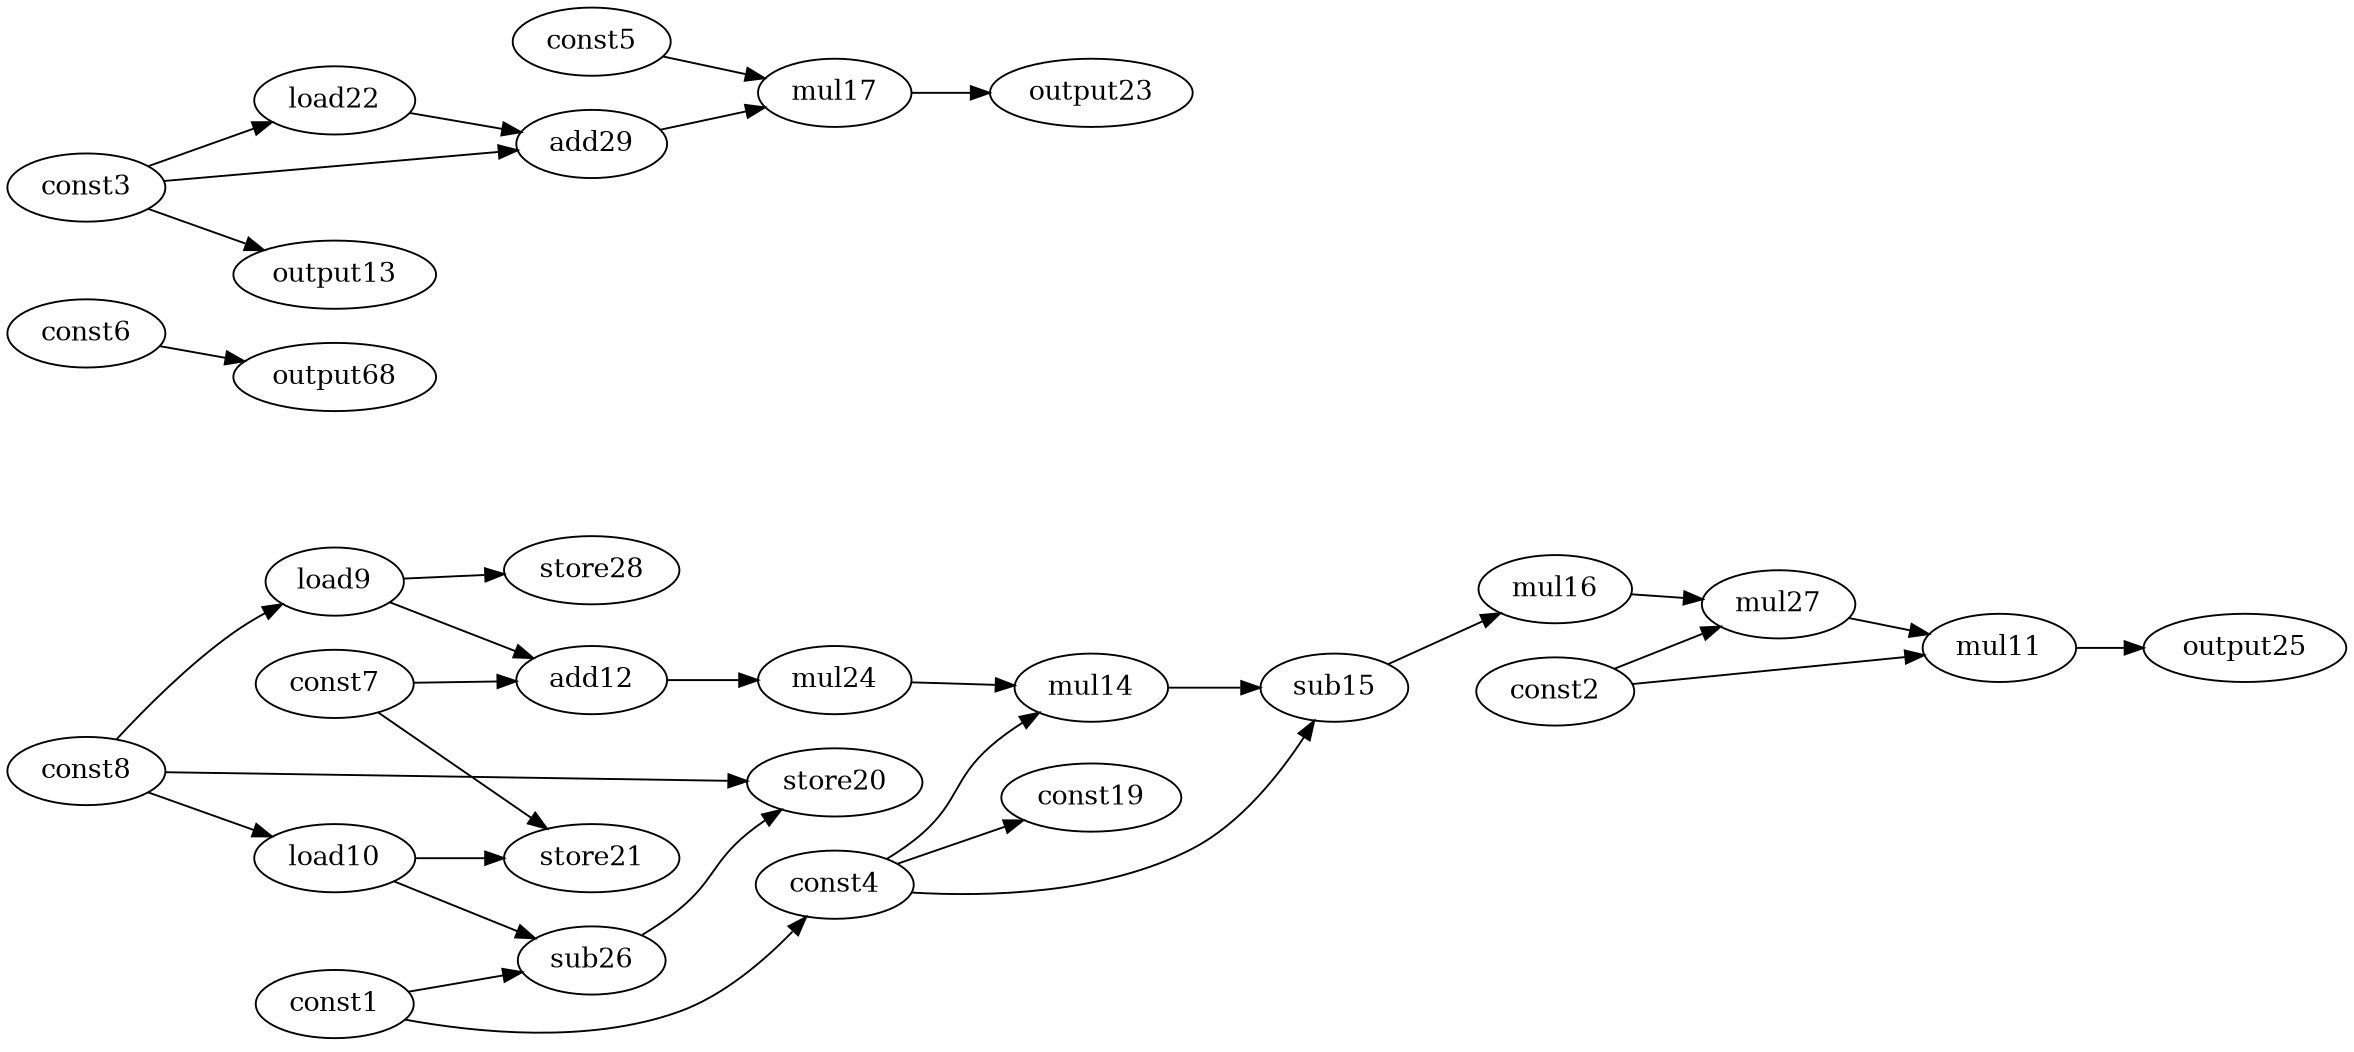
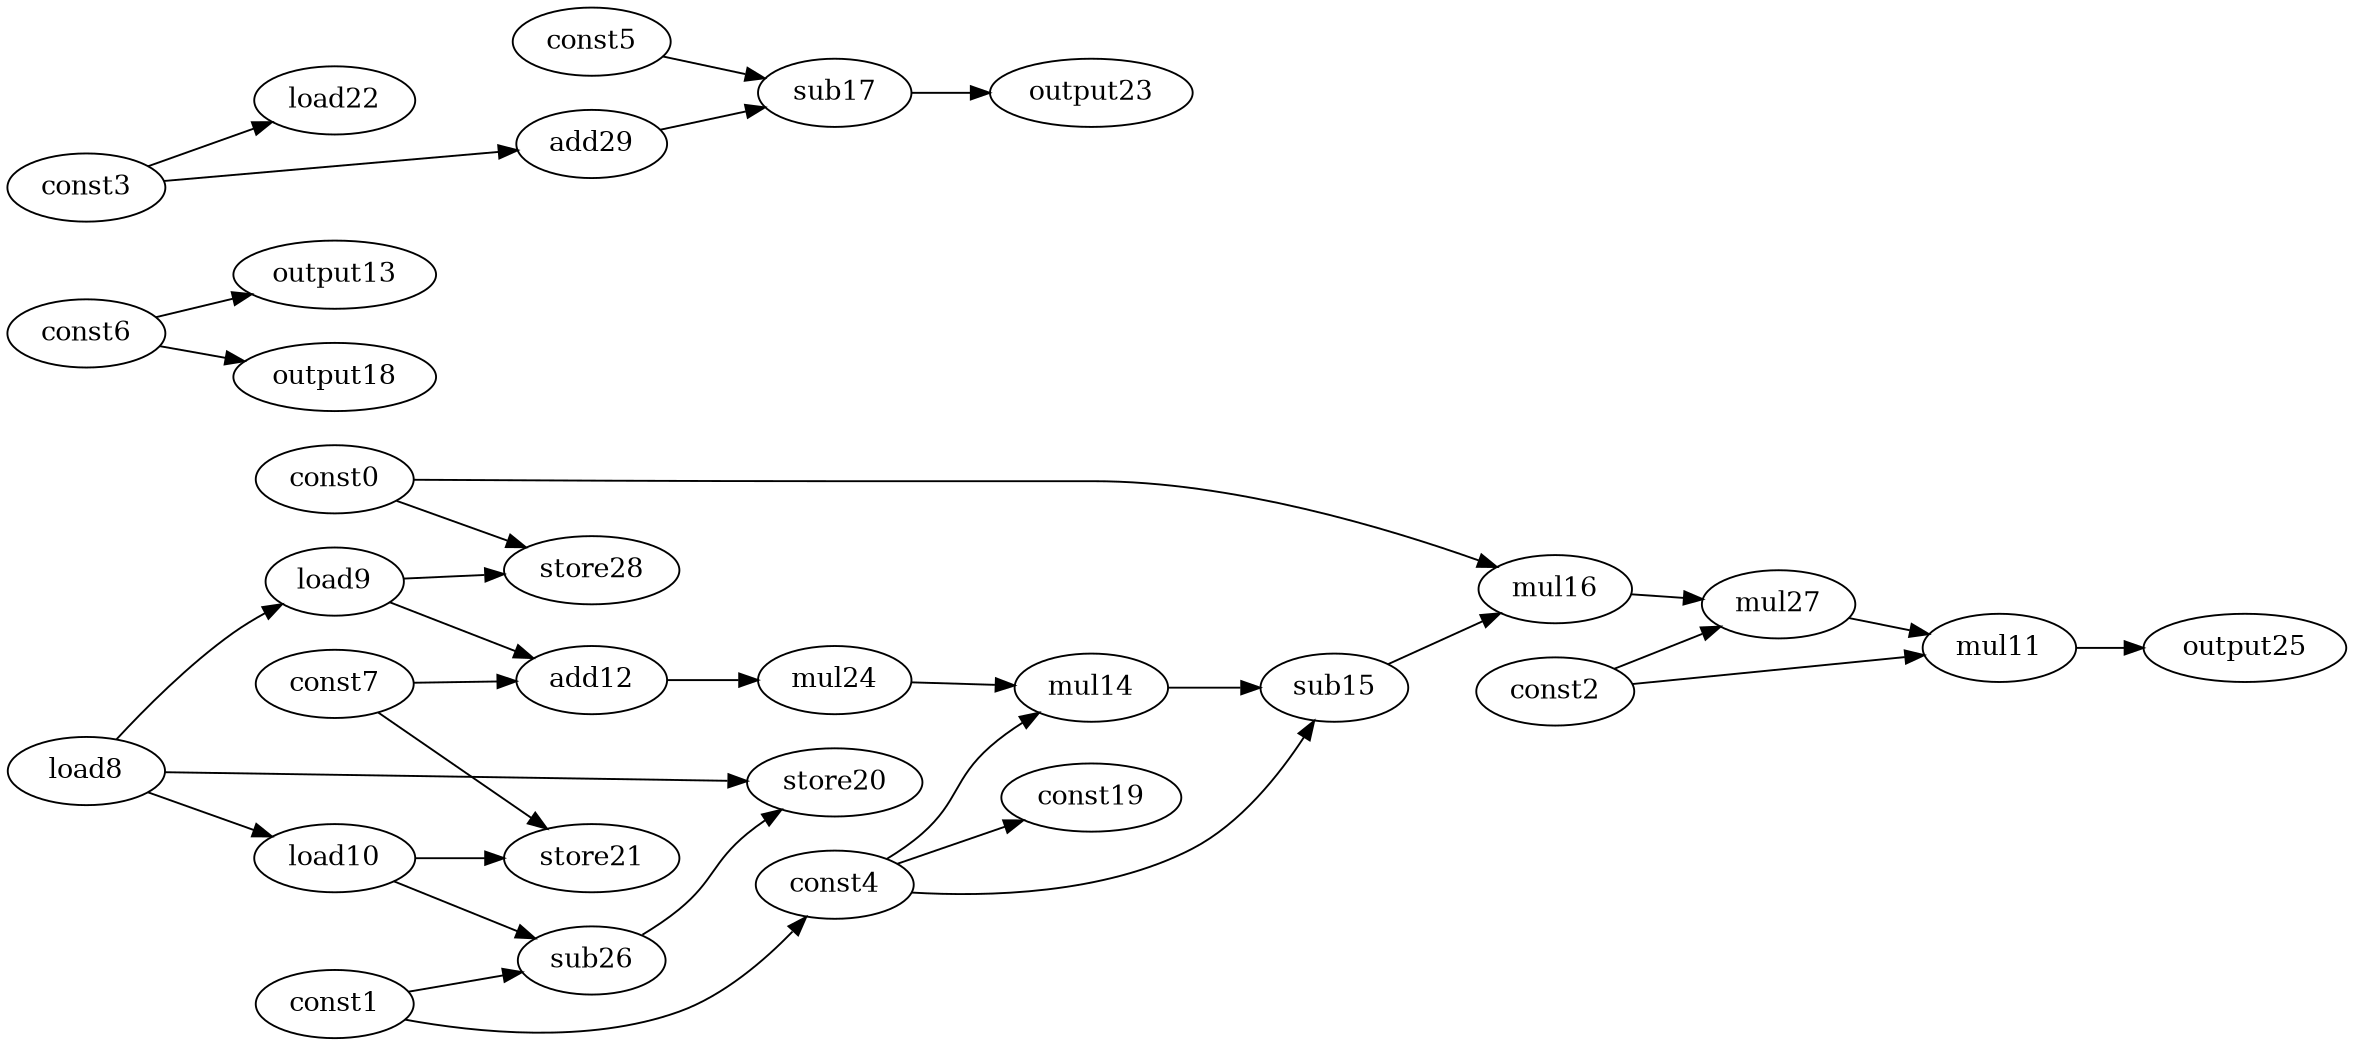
node "mul17": label "mul17" -> "sub17"
edge "load22" -> "add29": removed
edge "const3" -> "output13": now "const6" -> "output13"
node "output68": label "output68" -> "output18"
node "const0": added
node "const8": label "const8" -> "load8"
